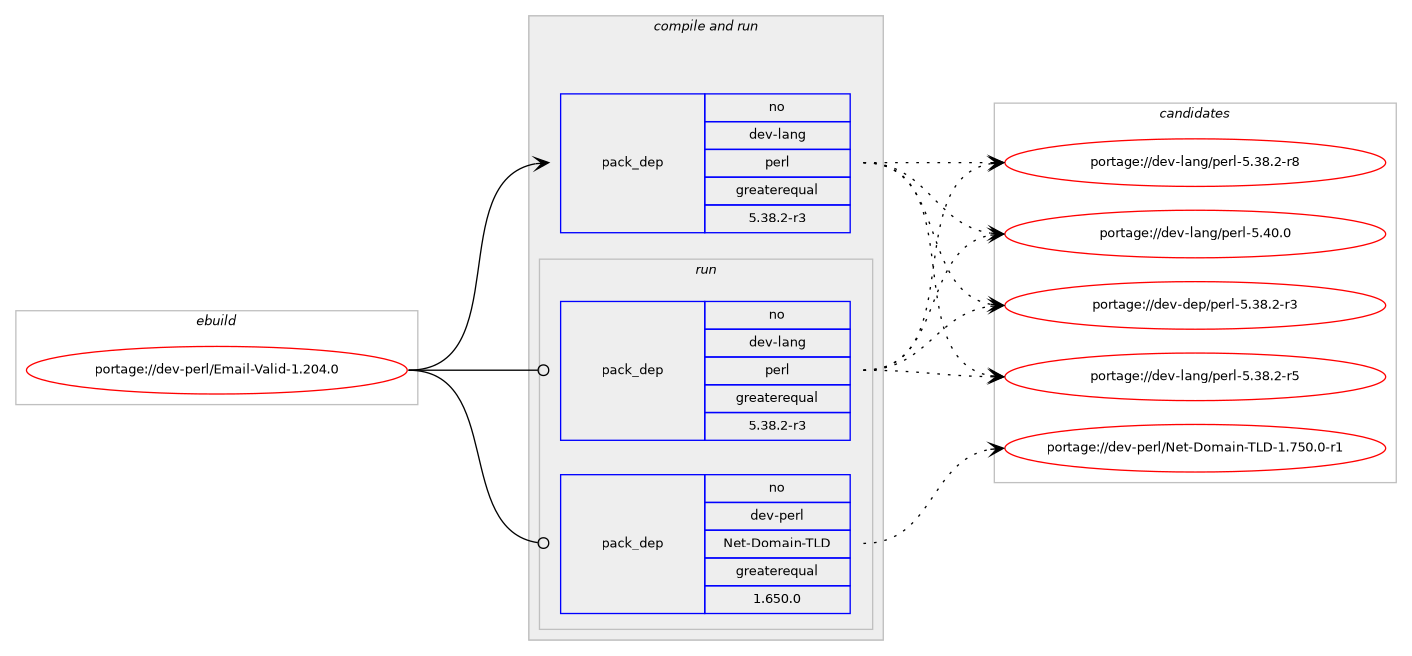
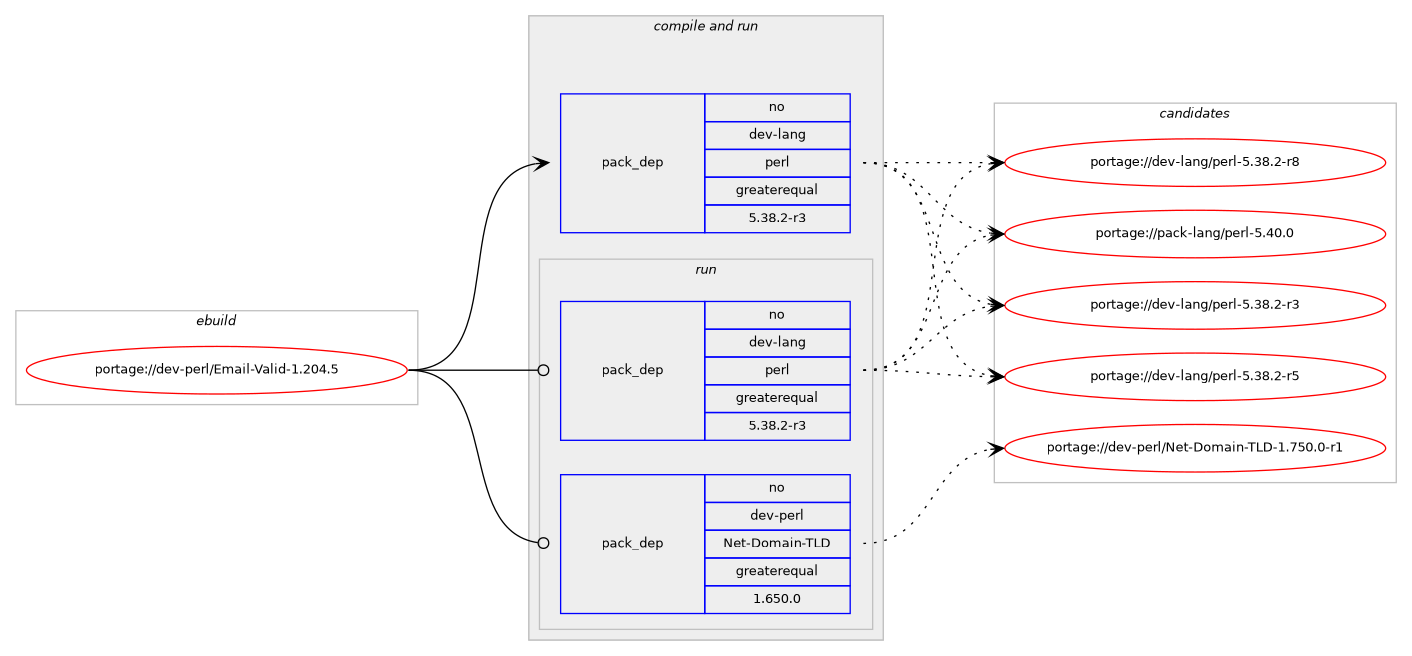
node "portage://dev-lang/perl-5.40.0": label "portage://dev-lang/perl-5.40.0" -> "portage://pack-lang/perl-5.40.0"
node "portage://dev-dep/perl-5.38.2-r3": label "portage://dev-dep/perl-5.38.2-r3" -> "portage://dev-lang/perl-5.38.2-r3"
node "portage://dev-perl/Email-Valid-1.204.0": label "portage://dev-perl/Email-Valid-1.204.0" -> "portage://dev-perl/Email-Valid-1.204.5"
